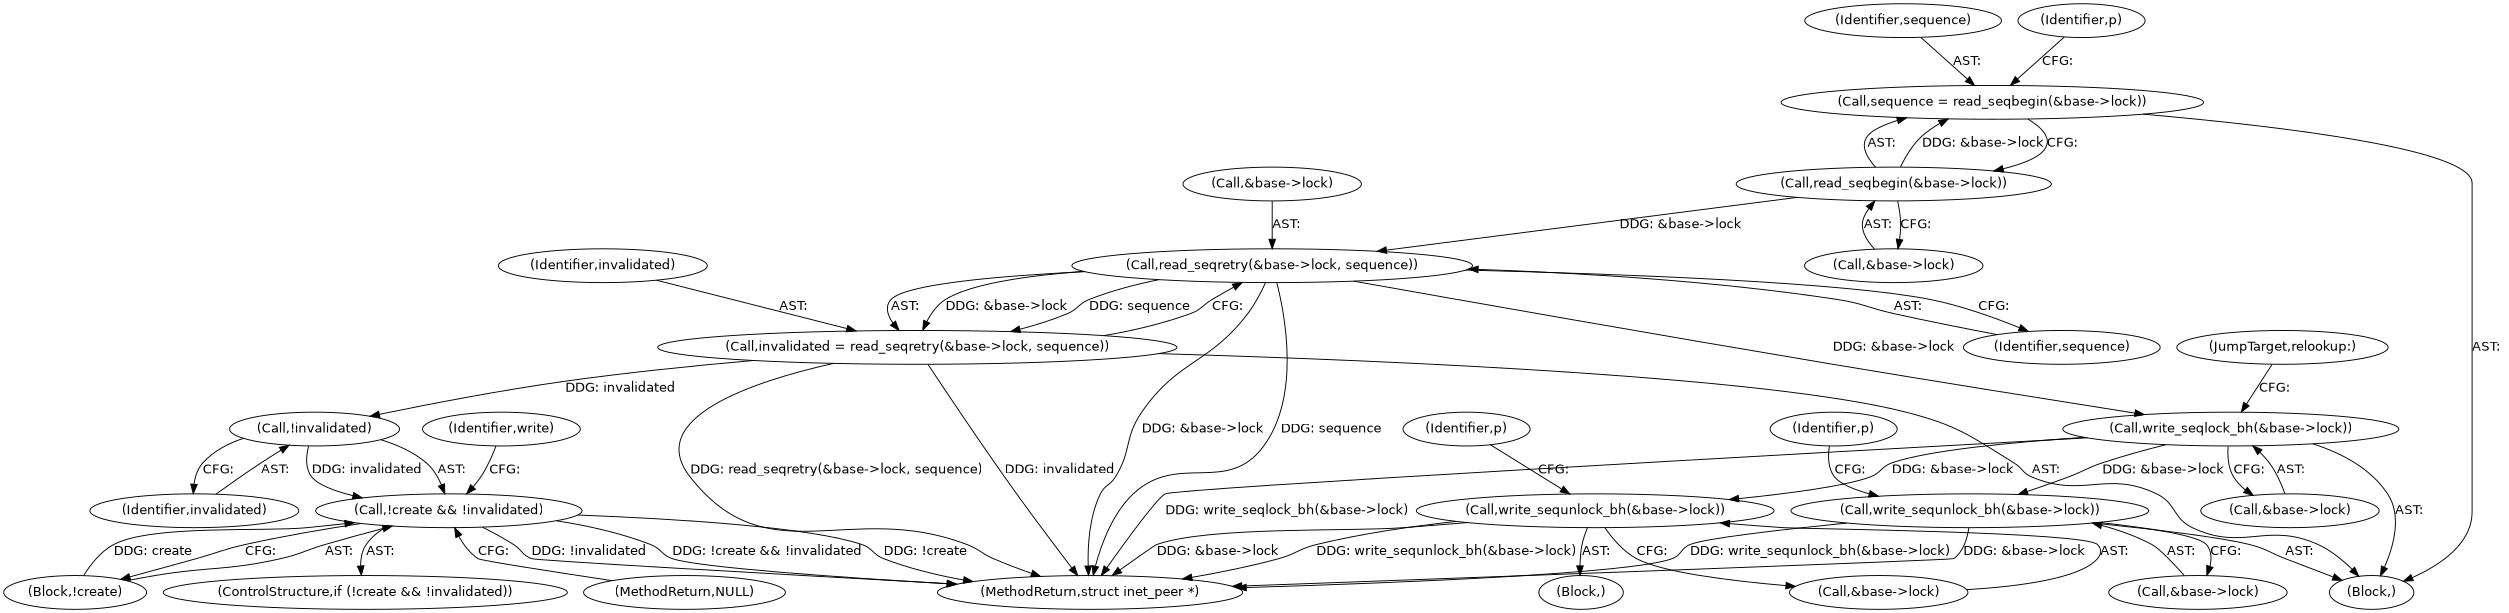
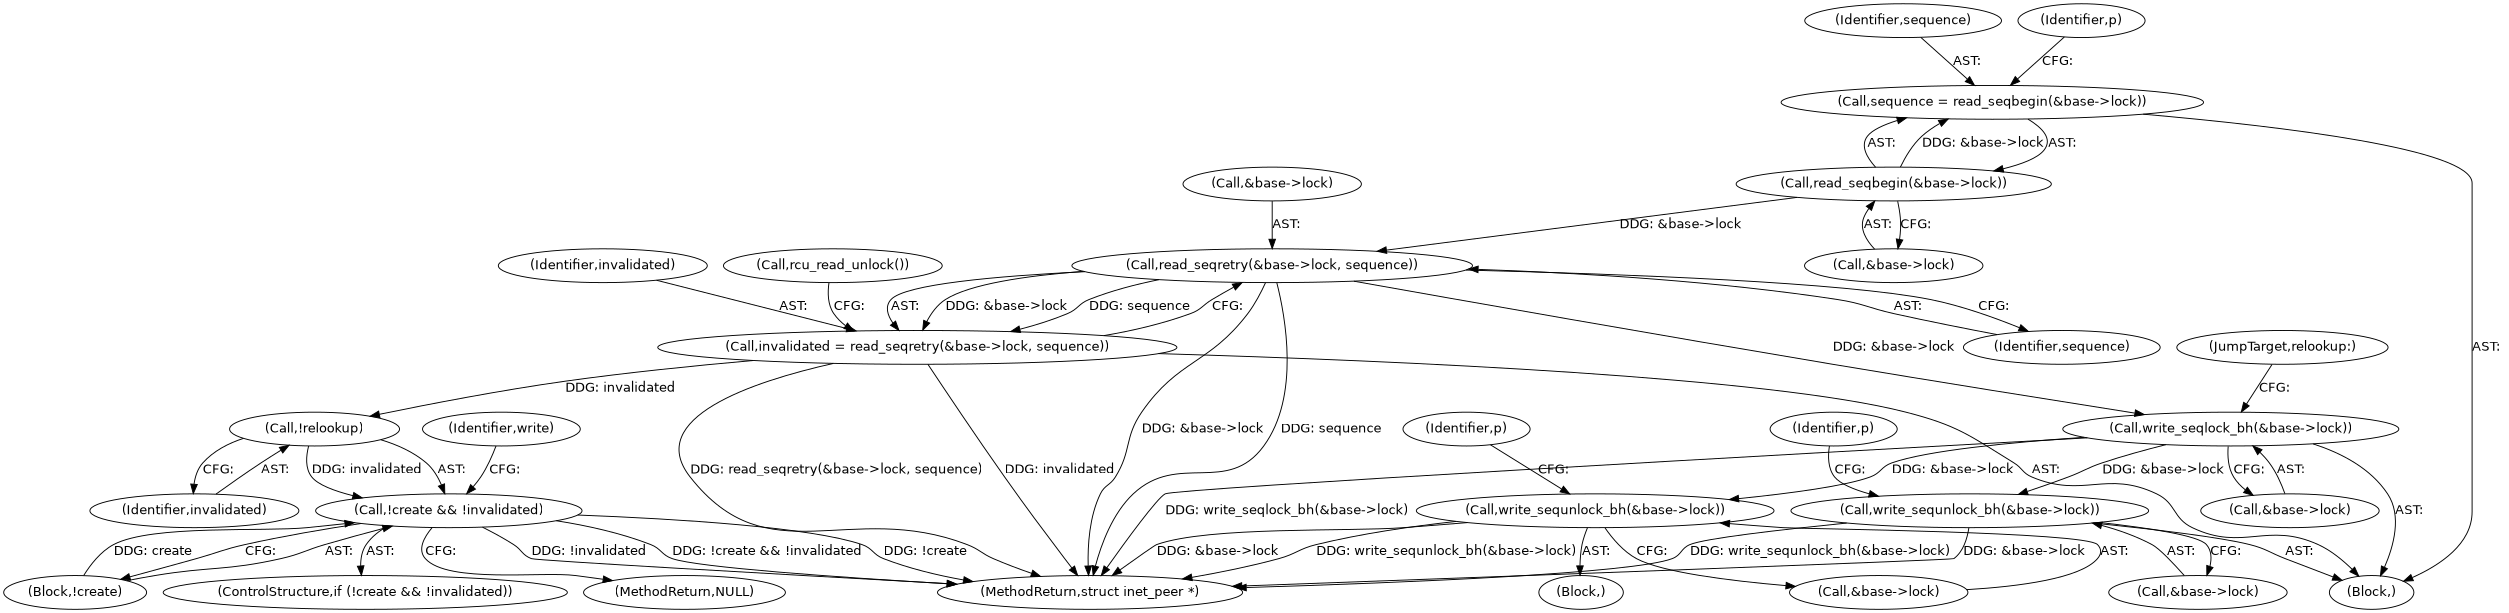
edge "(Call,sequence = read_seqbegin(&base->lock))" -> "(Call,read_seqbegin(&base->lock))": label "CFG: " -> "AST: "
node "(Call,rcu_read_unlock())": added
node "(Call,!invalidated)": label "(Call,!invalidated)" -> "(Call,!relookup)"
edge "(MethodReturn,NULL)" -> "(Call,!create && !invalidated)": reversed
